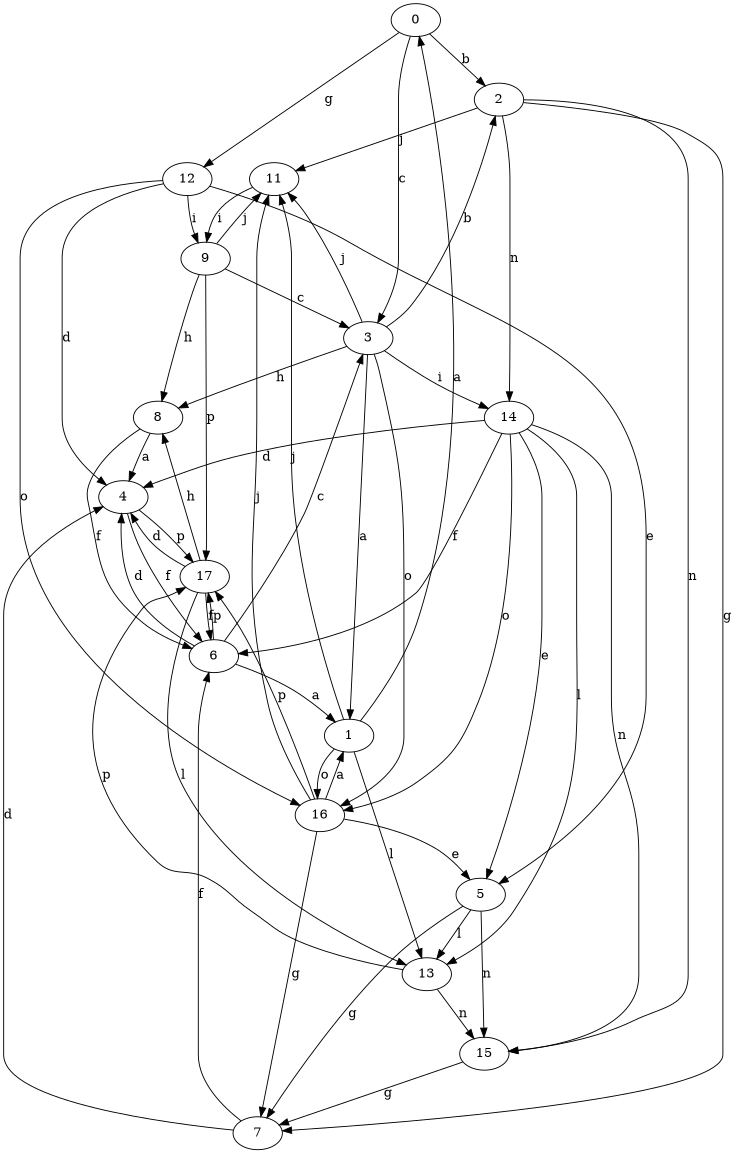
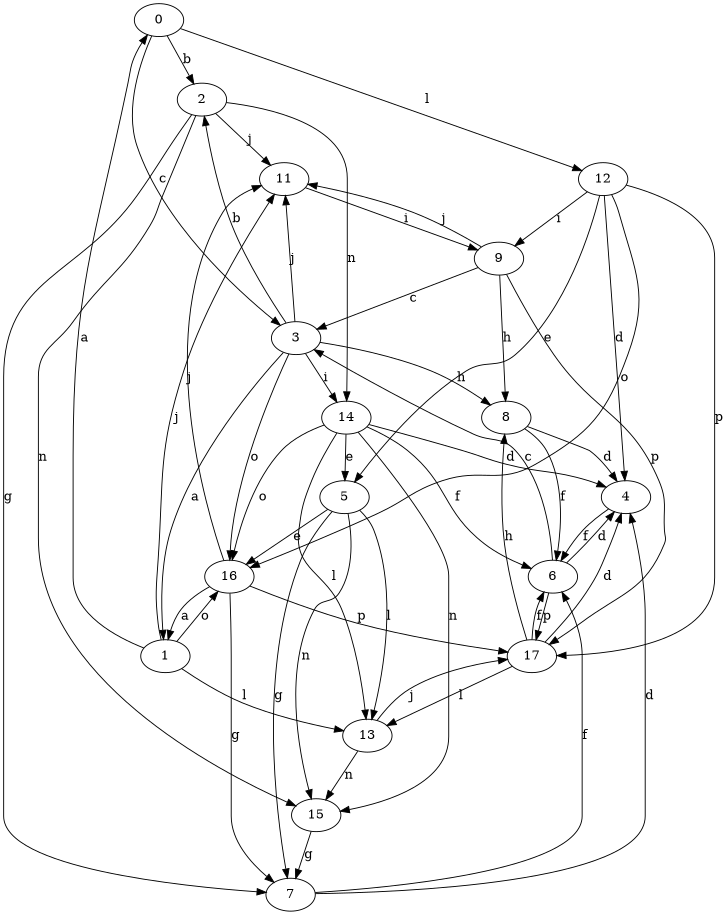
edge "0" -> "12": label "g" -> "l"
edge "8" -> "4": label "a" -> "d"
edge "4" -> "17": now "12" -> "17"
edge "6" -> "1": removed, label "a"
edge "13" -> "17": label "p" -> "j"
edge "16" -> "5": reversed
